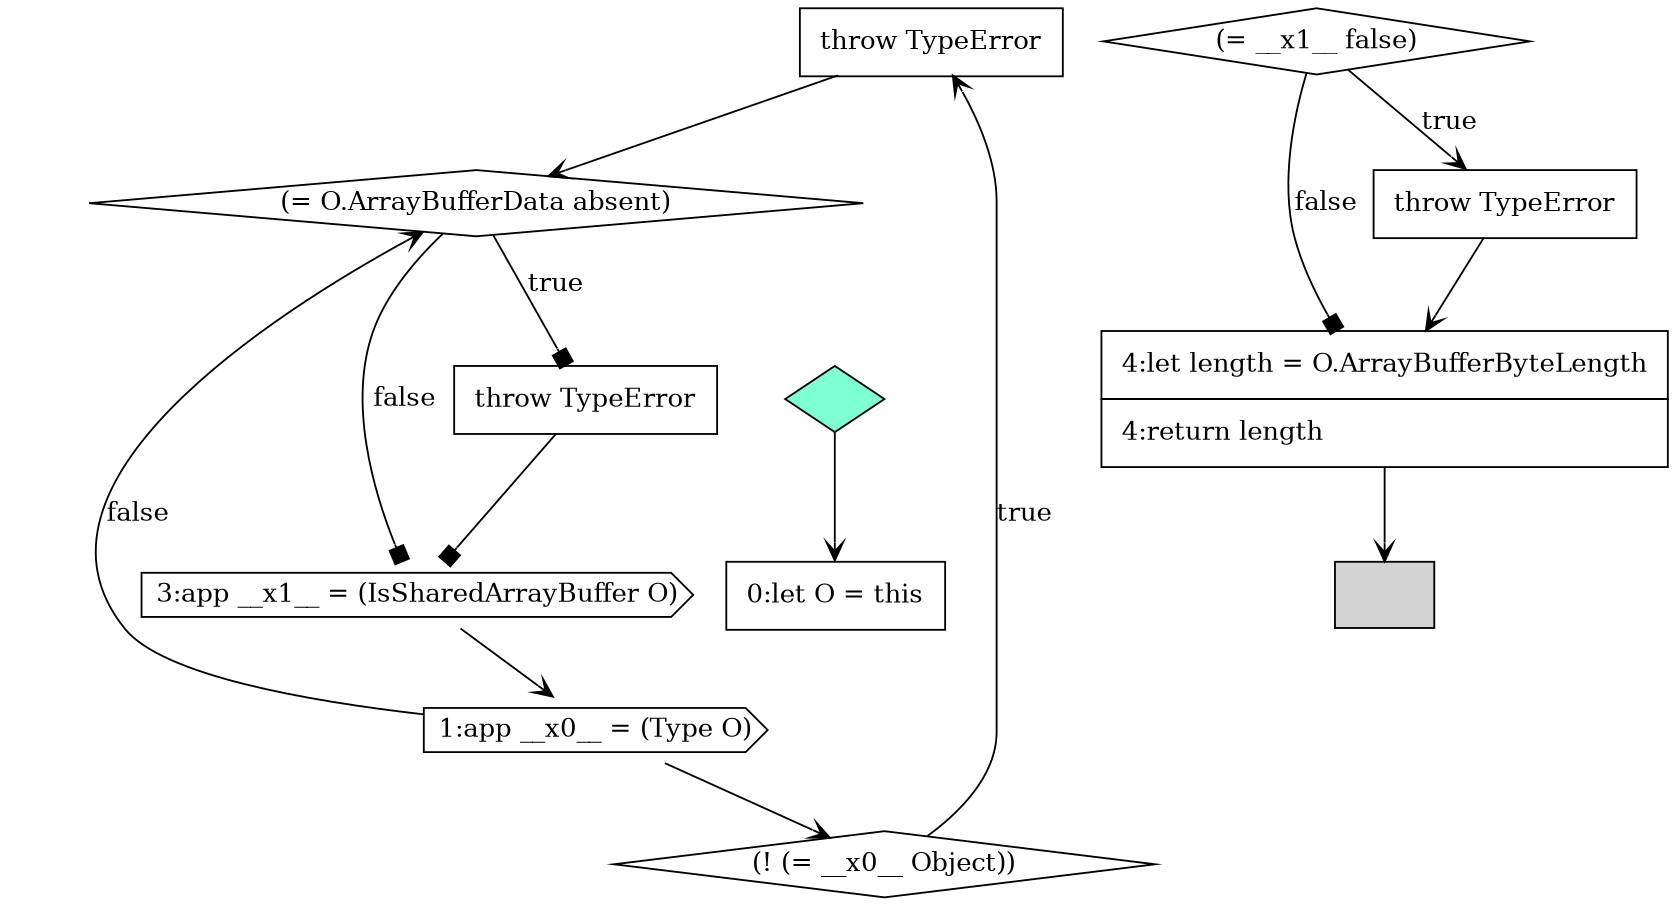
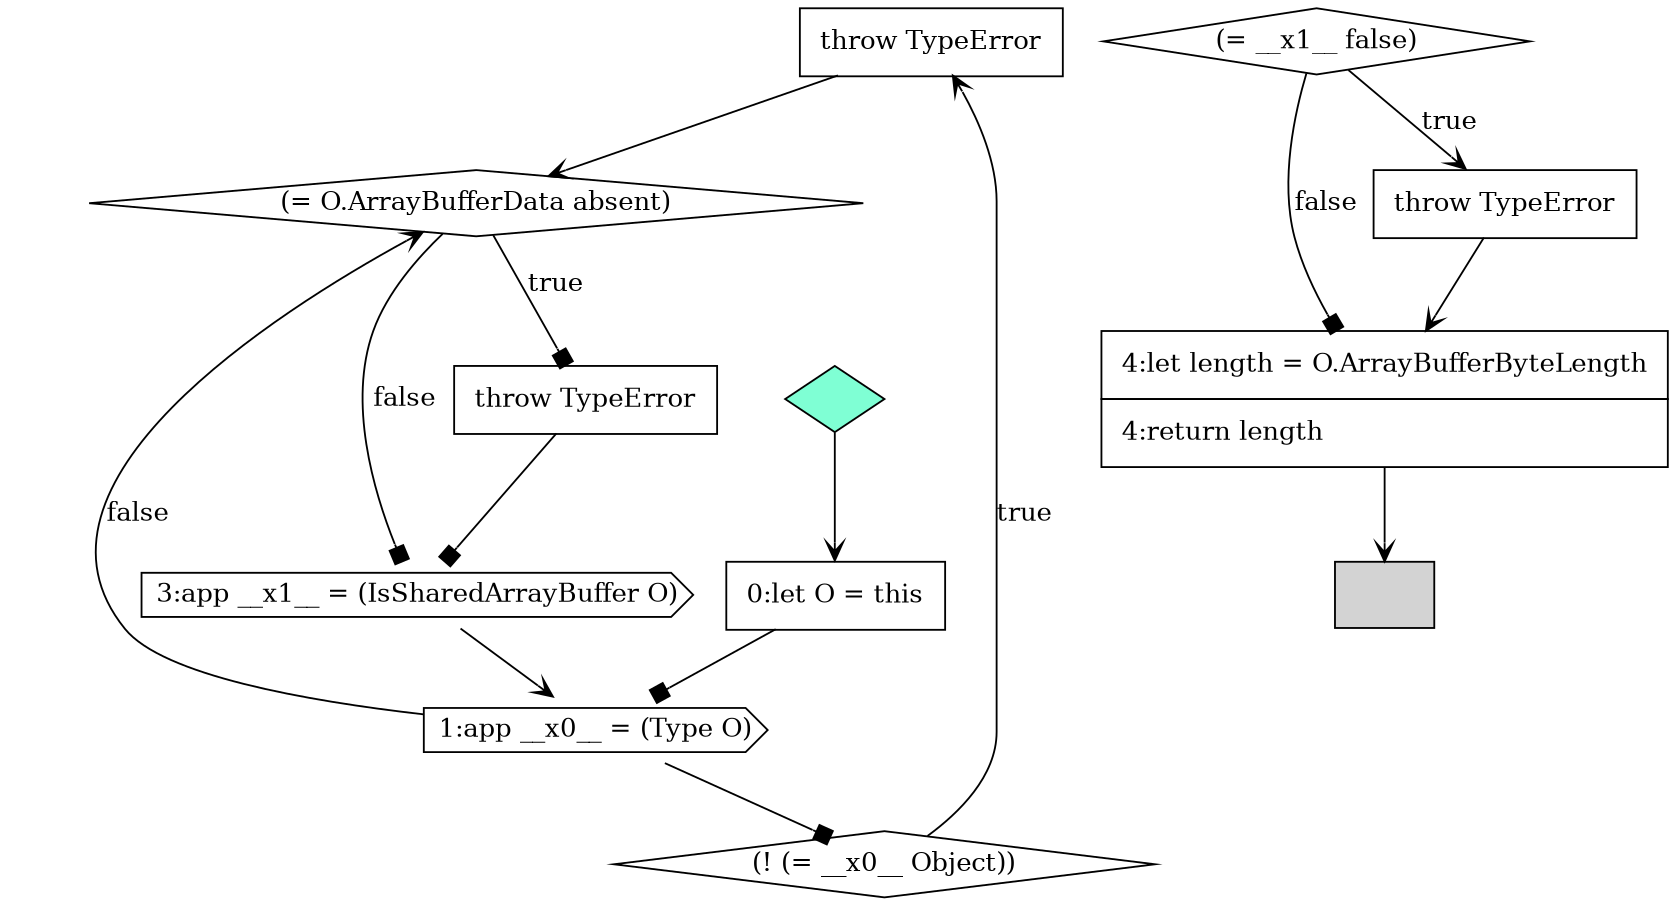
edge "0:let O = this" -> "1:app __x0__ = (Type O)": added
edge "1:app __x0__ = (Type O)" -> "(! (= __x0__ Object))": arrowhead vee -> box
